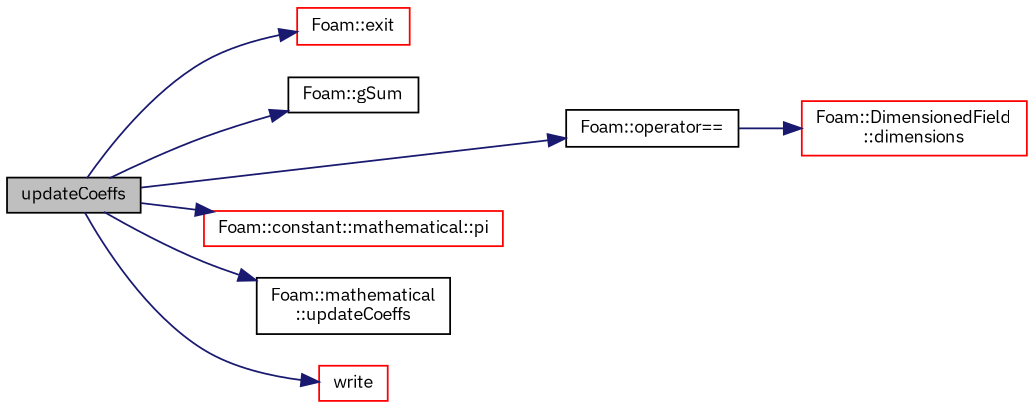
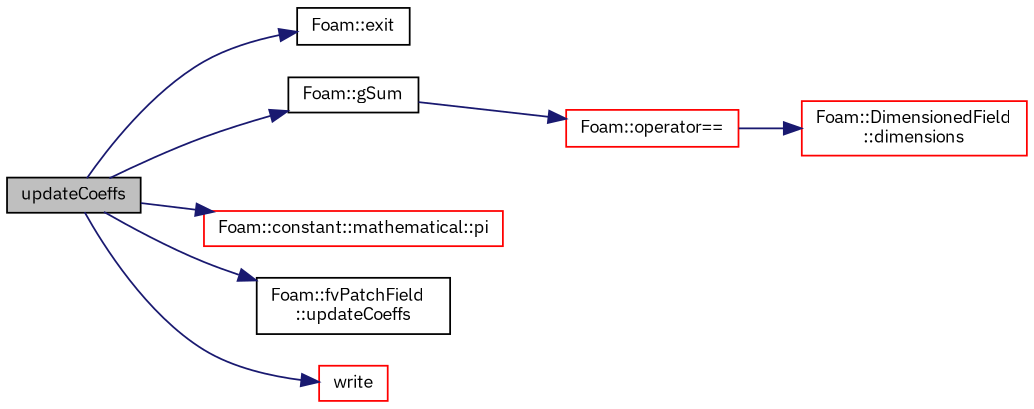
node "Foam::exit": color red -> black
node "Foam::operator==": color black -> red
edge "updateCoeffs" -> "Foam::operator==": now "Foam::gSum" -> "Foam::operator=="
node "Foam::mathematical ::updateCoeffs": label "Foam::mathematical ::updateCoeffs" -> "Foam::fvPatchField ::updateCoeffs"
